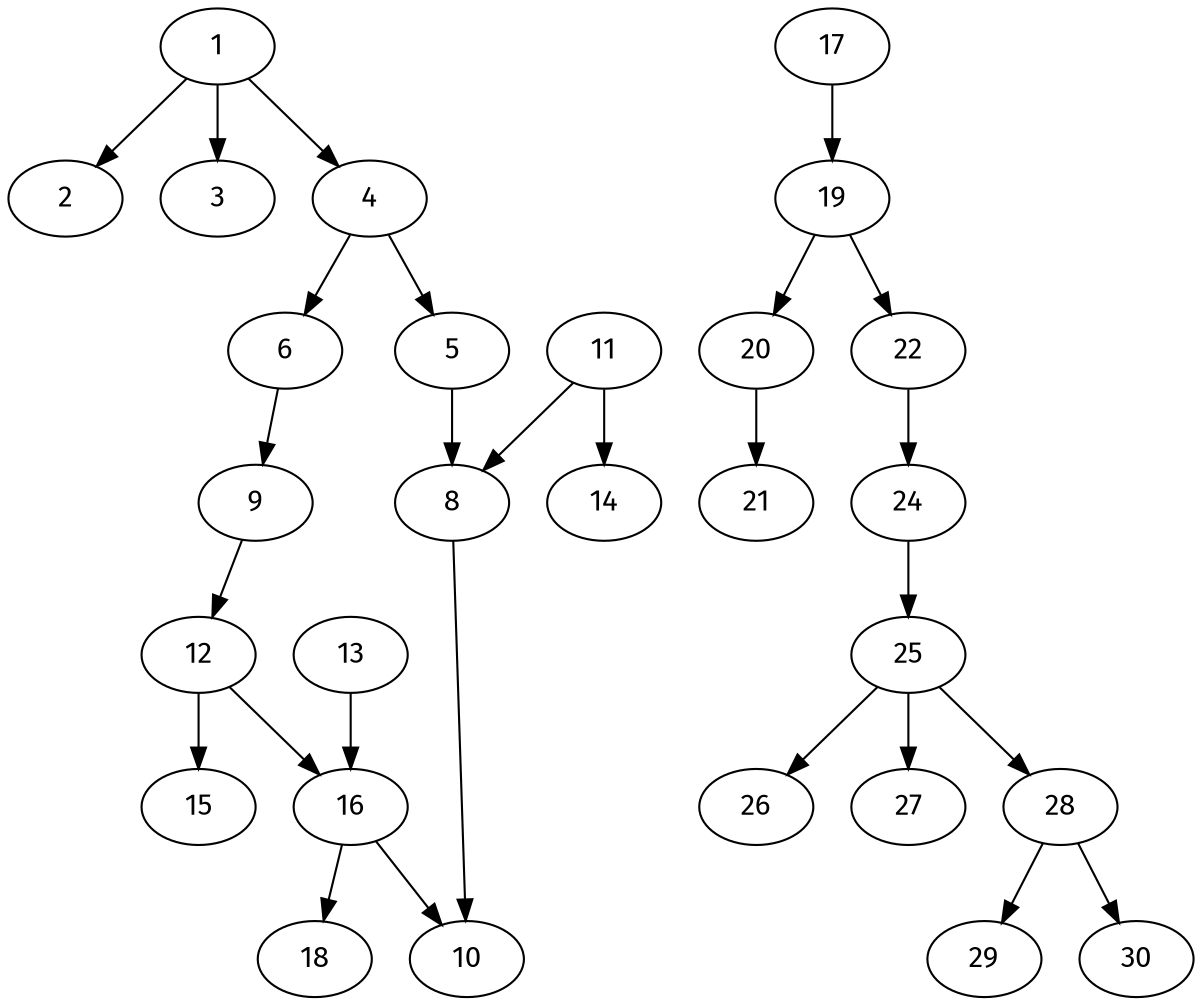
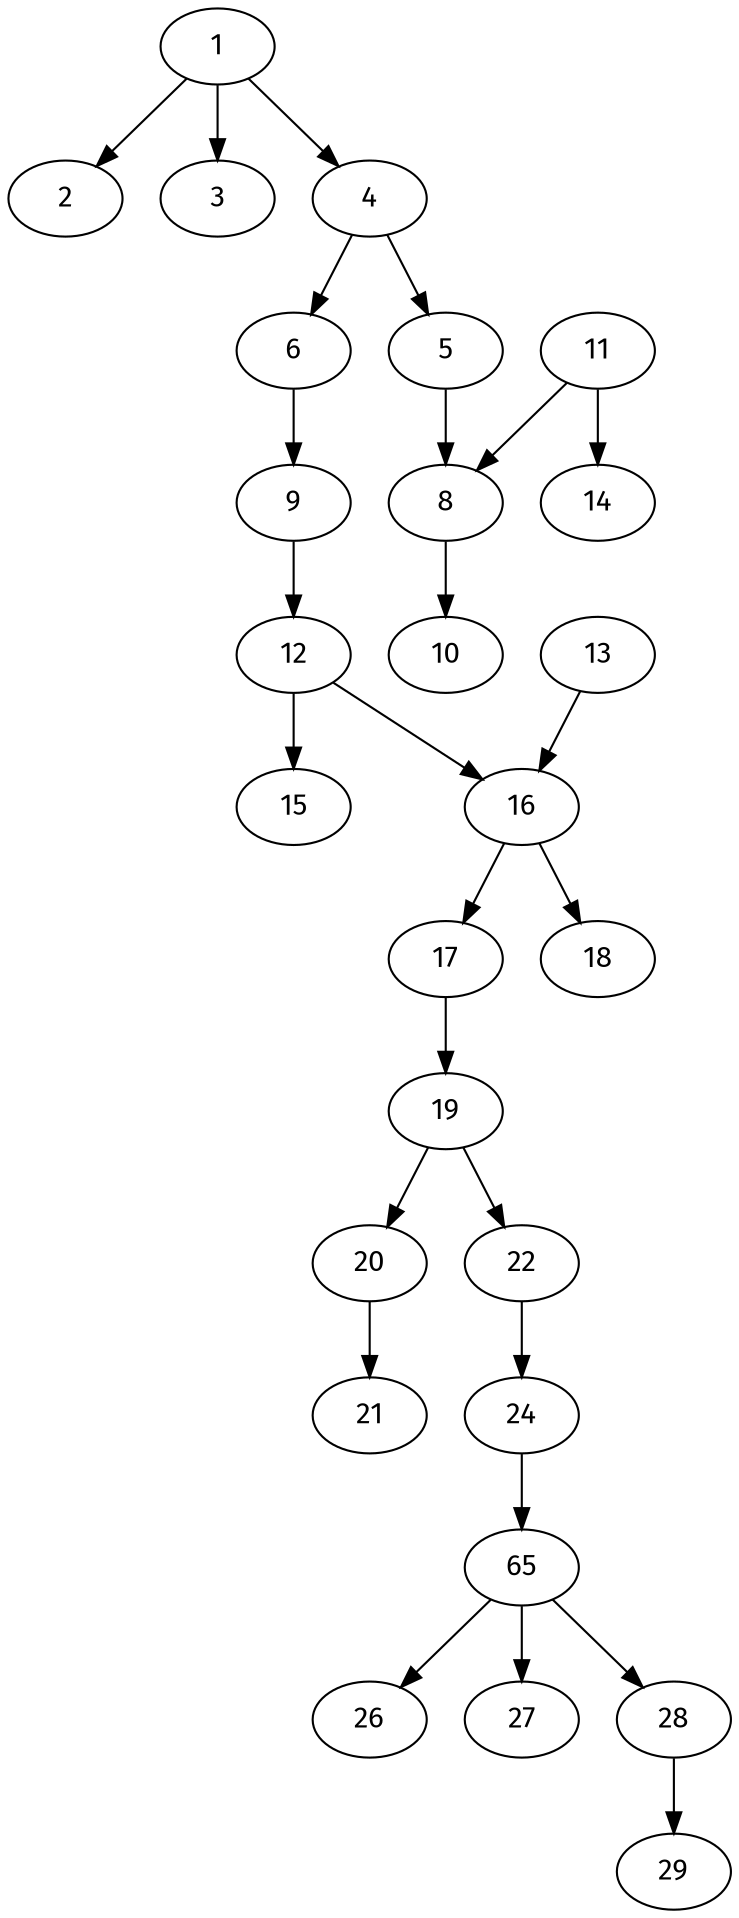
node "25": label "25" -> "65"
edge "16" -> "10": now "16" -> "17"
node "30": removed
